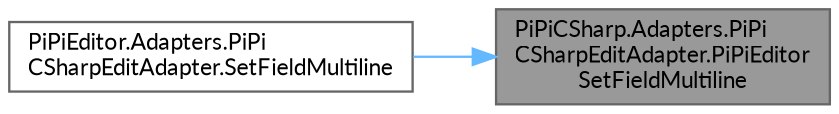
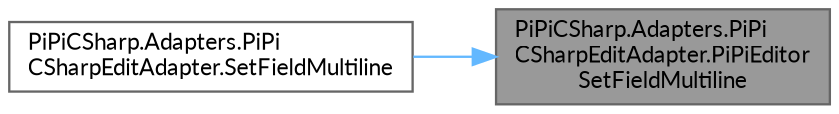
node "PiPiEditor.Adapters.PiPi CSharpEditAdapter.SetFieldMultiline": label "PiPiEditor.Adapters.PiPi CSharpEditAdapter.SetFieldMultiline" -> "PiPiCSharp.Adapters.PiPi CSharpEditAdapter.SetFieldMultiline"
